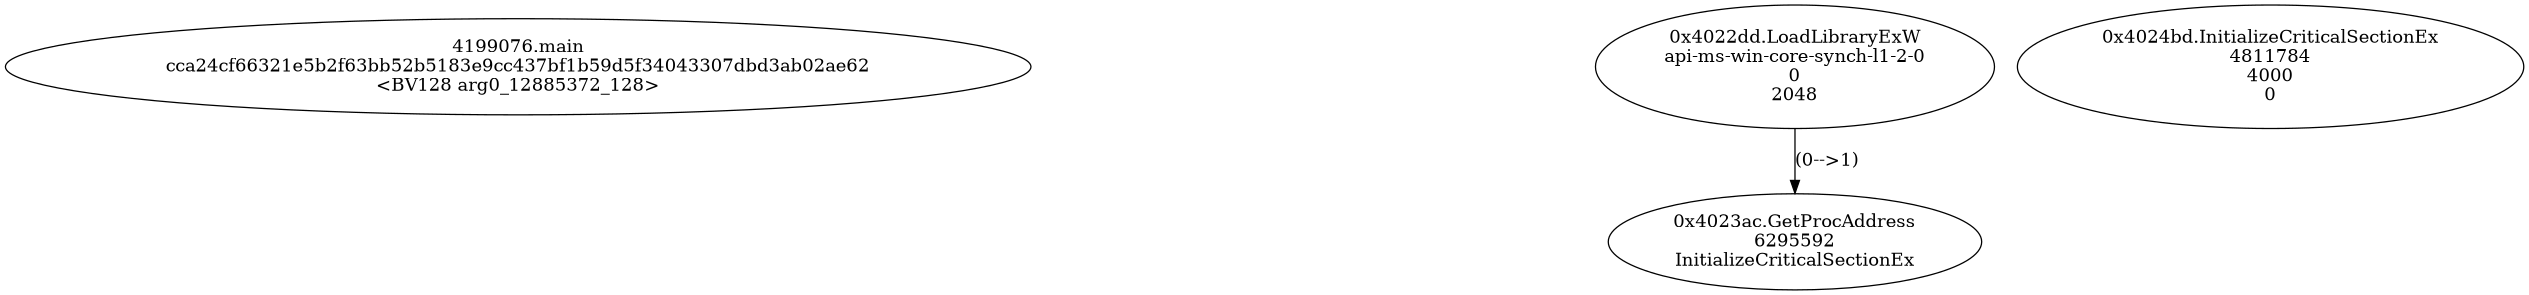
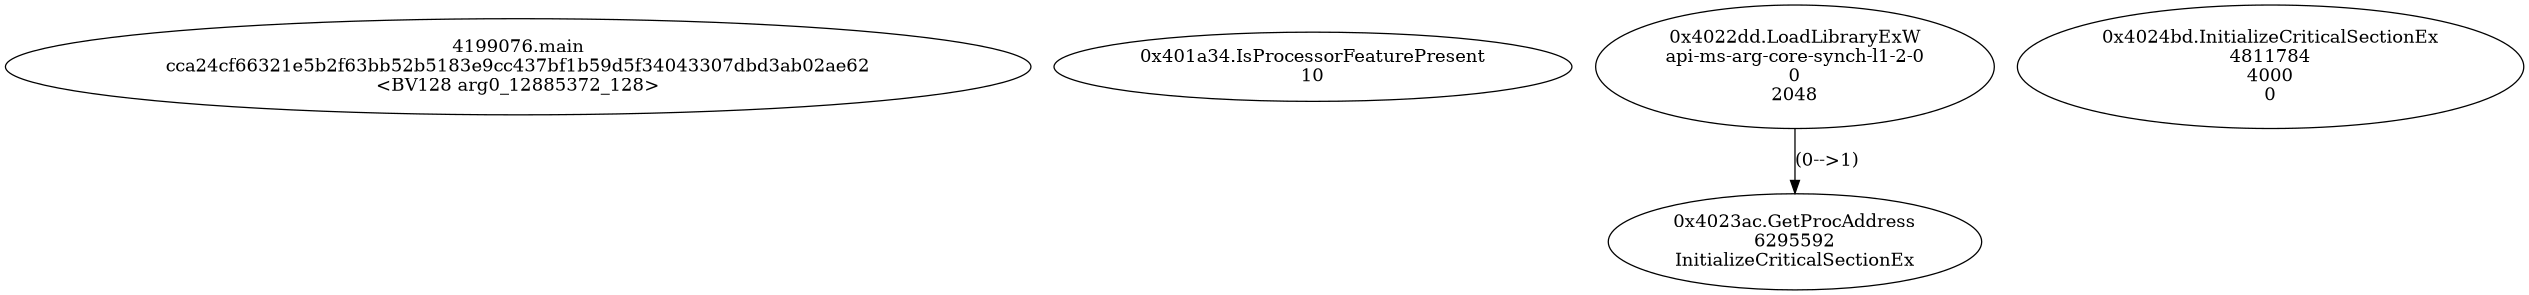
node "0x401a34.IsProcessorFeaturePresent 10": added
node "0x4022dd.LoadLibraryExW api-ms-win-core-synch-l1-2-0 0 2048": label "0x4022dd.LoadLibraryExW api-ms-win-core-synch-l1-2-0 0 2048" -> "0x4022dd.LoadLibraryExW api-ms-arg-core-synch-l1-2-0 0 2048"
